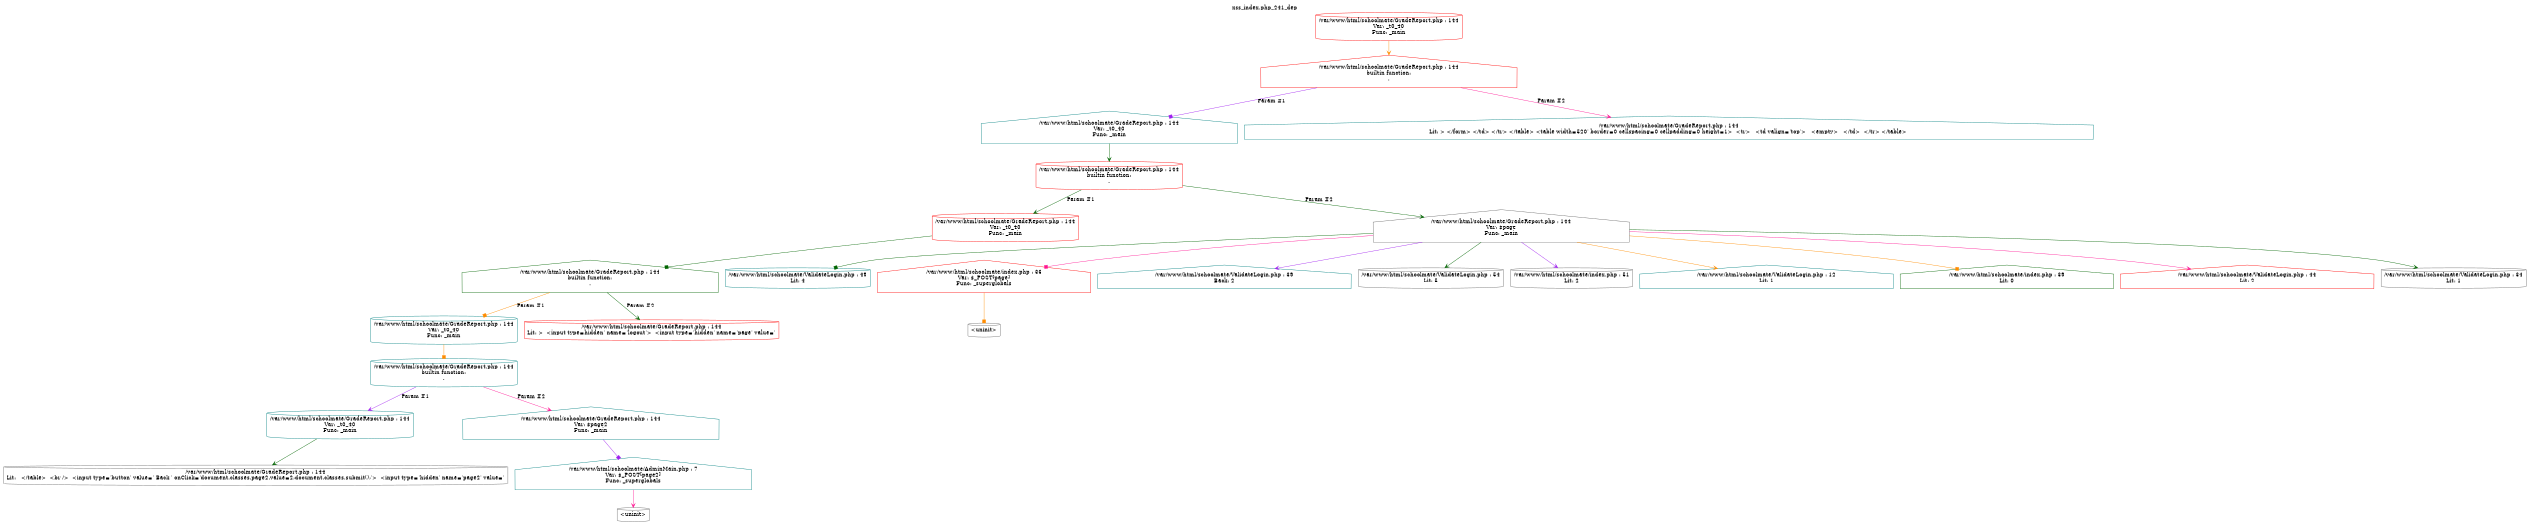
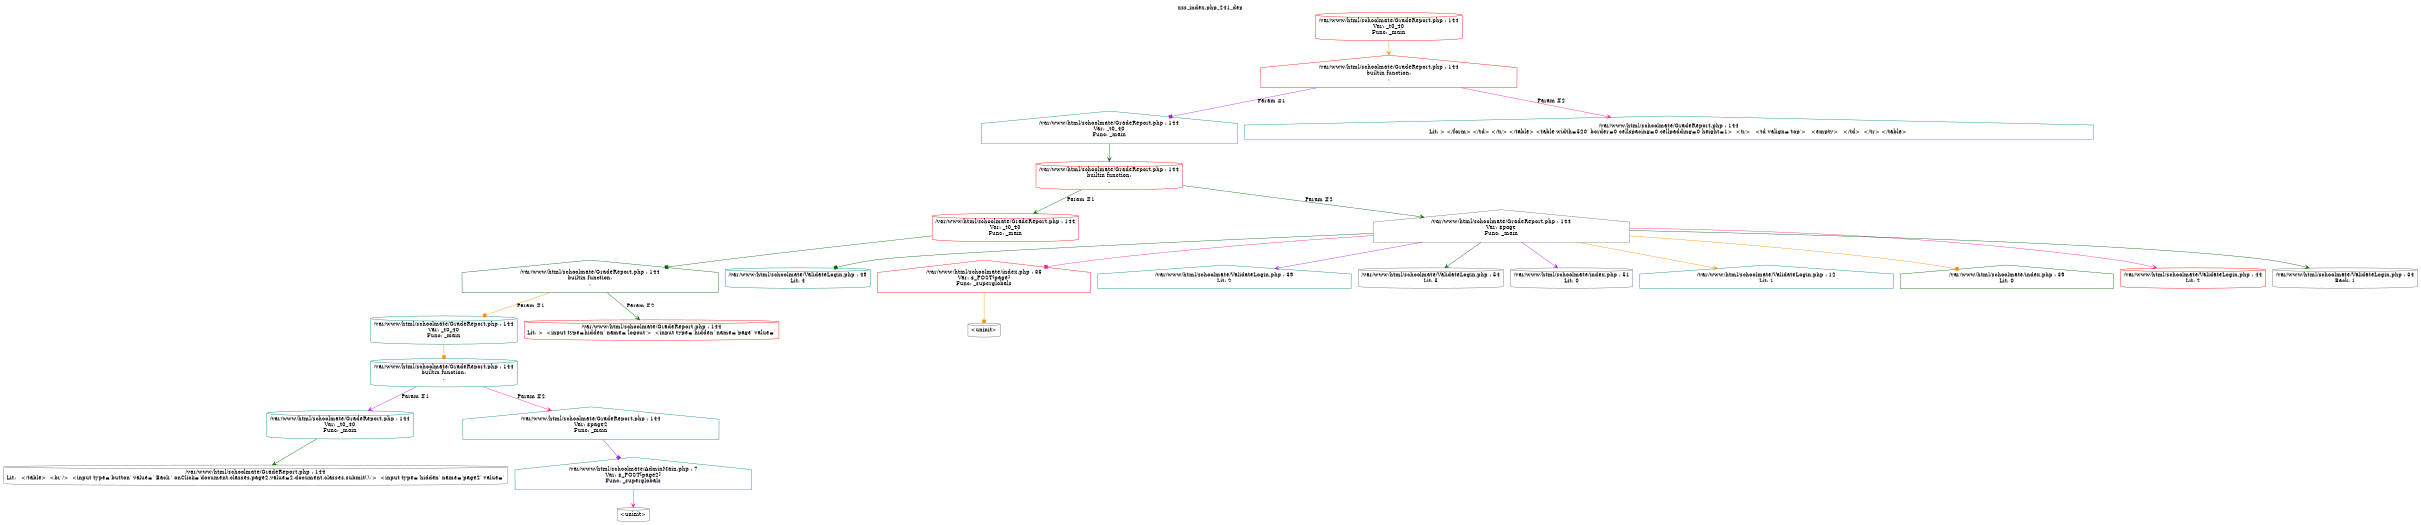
node "/var/www/html/schoolmate/ValidateLogin.php : 39 Back: 2": label "/var/www/html/schoolmate/ValidateLogin.php : 39 Back: 2" -> "/var/www/html/schoolmate/ValidateLogin.php : 39 Lit: 2"
node "/var/www/html/schoolmate/index.php : 51 Lit: 2": label "/var/www/html/schoolmate/index.php : 51 Lit: 2" -> "/var/www/html/schoolmate/index.php : 51 Lit: 0"
node "/var/www/html/schoolmate/ValidateLogin.php : 44 Lit: 2": shape house -> cylinder
node "/var/www/html/schoolmate/ValidateLogin.php : 34 Lit: 1": label "/var/www/html/schoolmate/ValidateLogin.php : 34 Lit: 1" -> "/var/www/html/schoolmate/ValidateLogin.php : 34 Back: 1"
